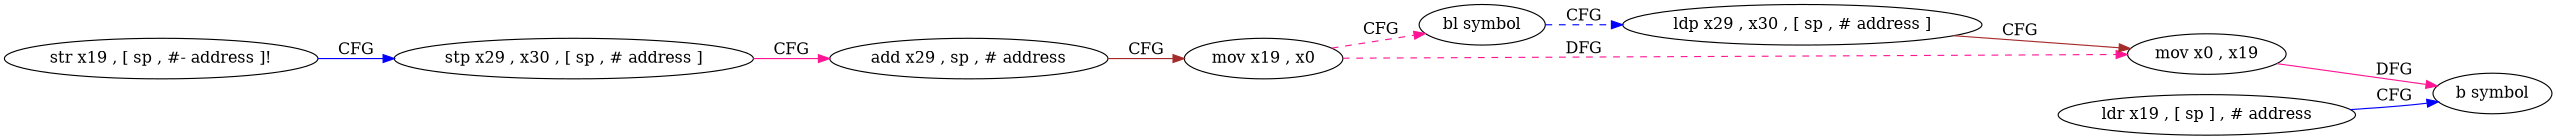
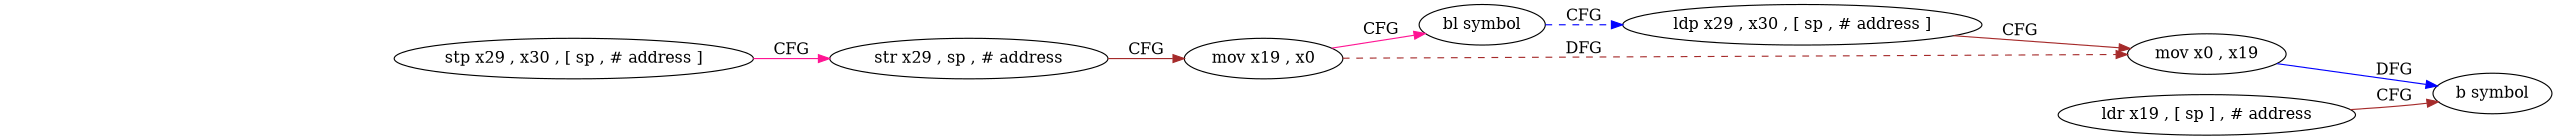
edge "mov x19 , x0" -> "bl symbol": style dashed -> solid
edge "mov x19 , x0" -> "mov x0 , x19": color deeppink -> brown
node "str x19 , [ sp , #- address ]!": removed
node "add x29 , sp , # address": label "add x29 , sp , # address" -> "str x29 , sp , # address"
edge "mov x0 , x19" -> "b symbol": color deeppink -> blue
edge "ldr x19 , [ sp ] , # address" -> "b symbol": color blue -> brown
